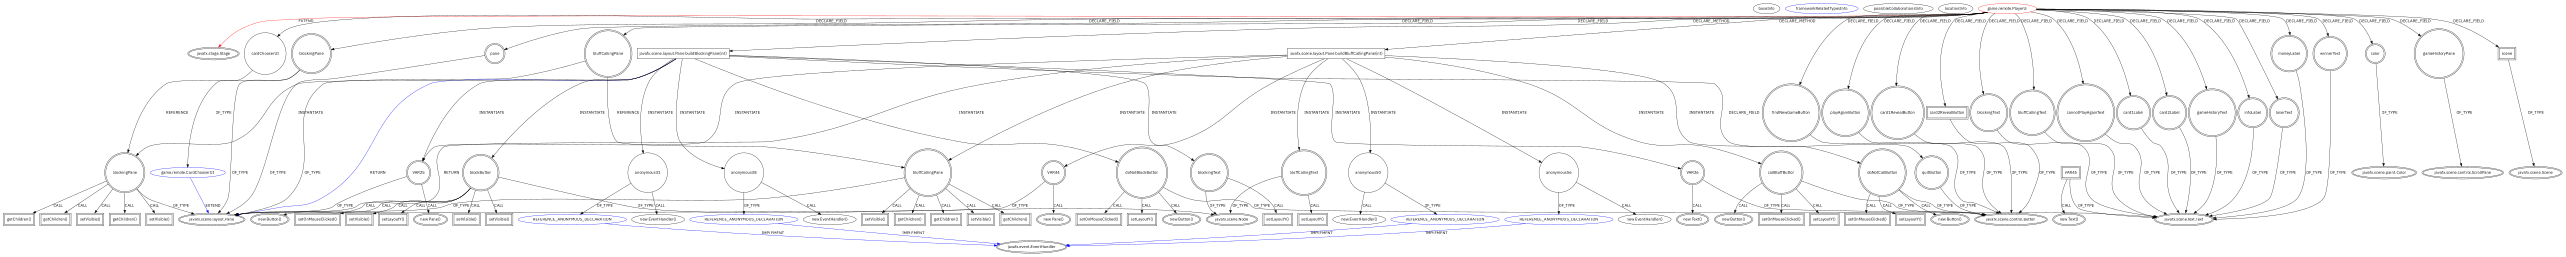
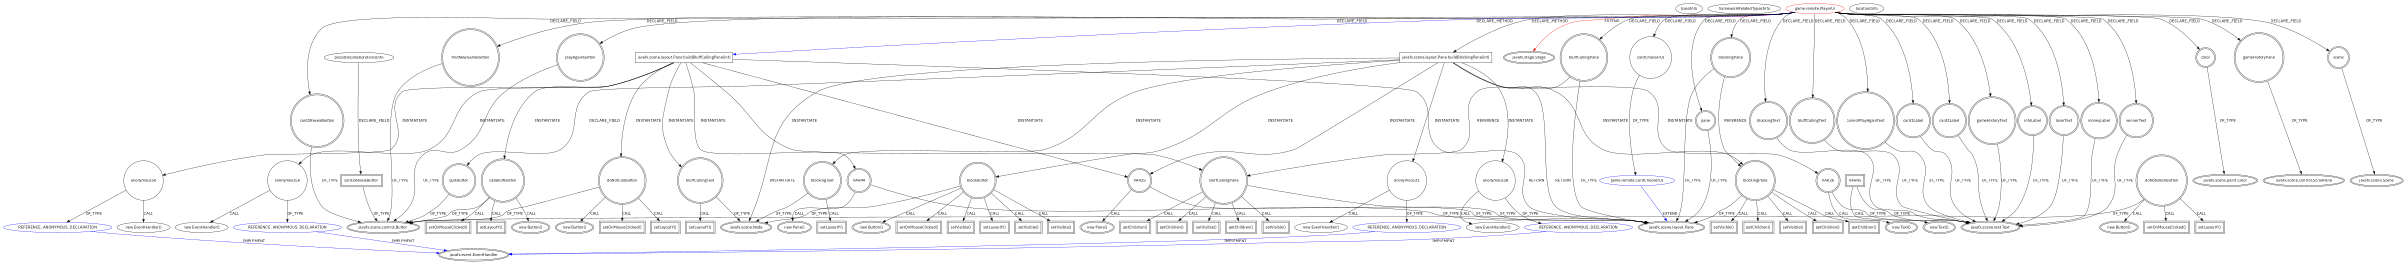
node "frameworkRelatedTypesInfo": color blue -> black
edge "game.remote.PlayerUi" -> "javafx.scene.layout.Pane buildBluffCallingPane(int)": color black -> blue
edge "game.remote.PlayerUi" -> "card2RevealButton": now "possibleCollaborationsInfo" -> "card2RevealButton"
node "scene": shape box -> circle
edge "javafx.scene.layout.Pane buildBlockingPane(int)" -> "javafx.scene.layout.Pane": color blue -> black
edge "javafx.scene.layout.Pane buildBlockingPane(int)" -> "doNotBlockButton": now "javafx.scene.layout.Pane buildBlockingPane(int)" -> "javafx.scene.Node"
